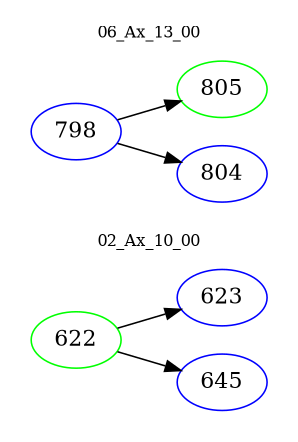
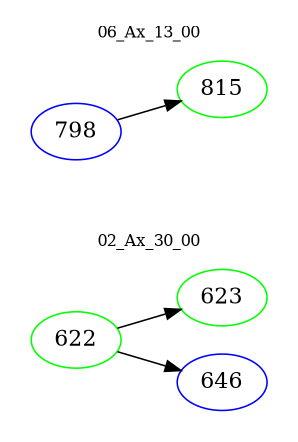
node "805": label "805" -> "815"
node "804": removed
cluster "02_Ax_10_00": label "02_Ax_10_00" -> "02_Ax_30_00"
node "623": color blue -> green
node "645": label "645" -> "646"
